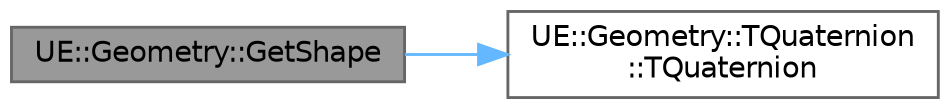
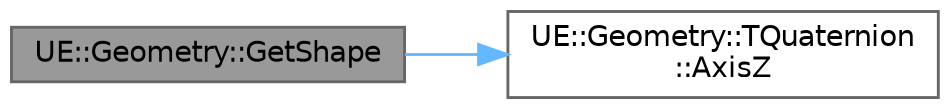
node "UE::Geometry::TQuaternion ::TQuaternion": label "UE::Geometry::TQuaternion ::TQuaternion" -> "UE::Geometry::TQuaternion ::AxisZ"
